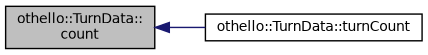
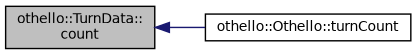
node "othello::TurnData::turnCount": label "othello::TurnData::turnCount" -> "othello::Othello::turnCount"
